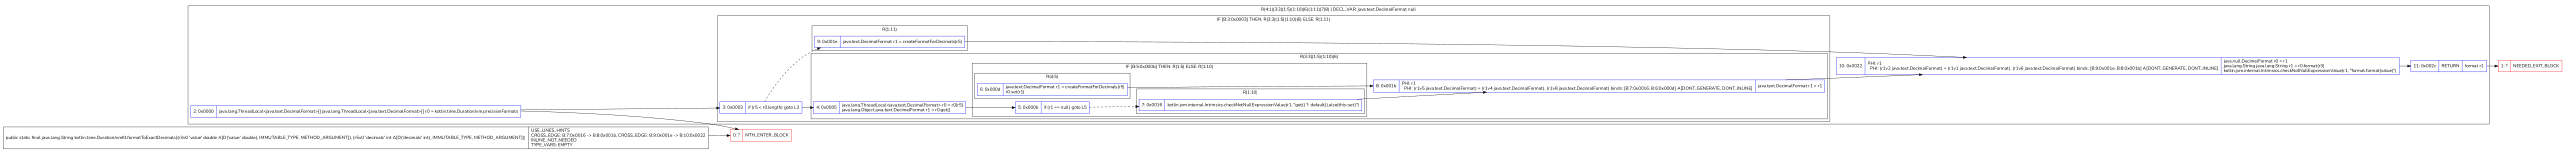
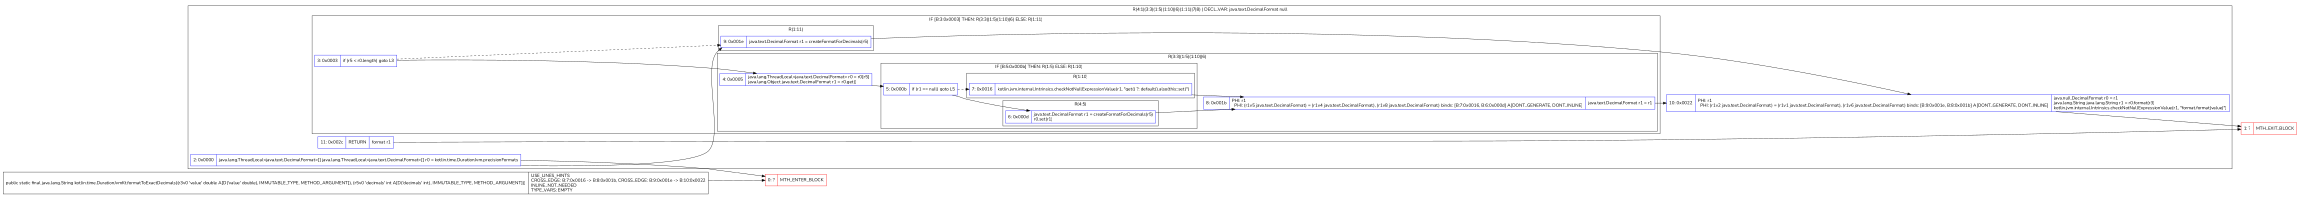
edge "10: 0x0022" -> "11: 0x002c": now "10: 0x0022" -> "1: ?"
node "1: ?": text "NEEDED_EXIT_BLOCK" -> "MTH_EXIT_BLOCK"
edge "5: 0x000b" -> "6: 0x000d": added
edge "2: 0x0000" -> "3: 0x0003": now "2: 0x0000" -> "9: 0x001e"
